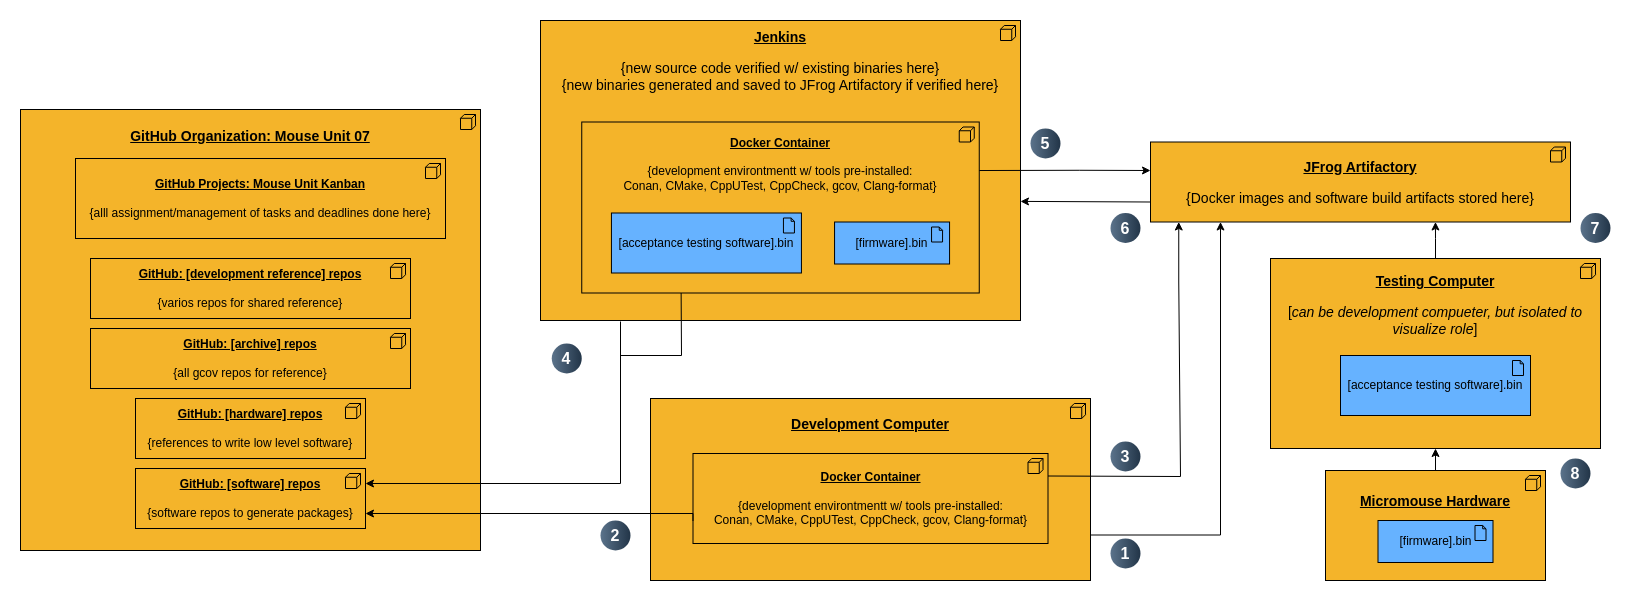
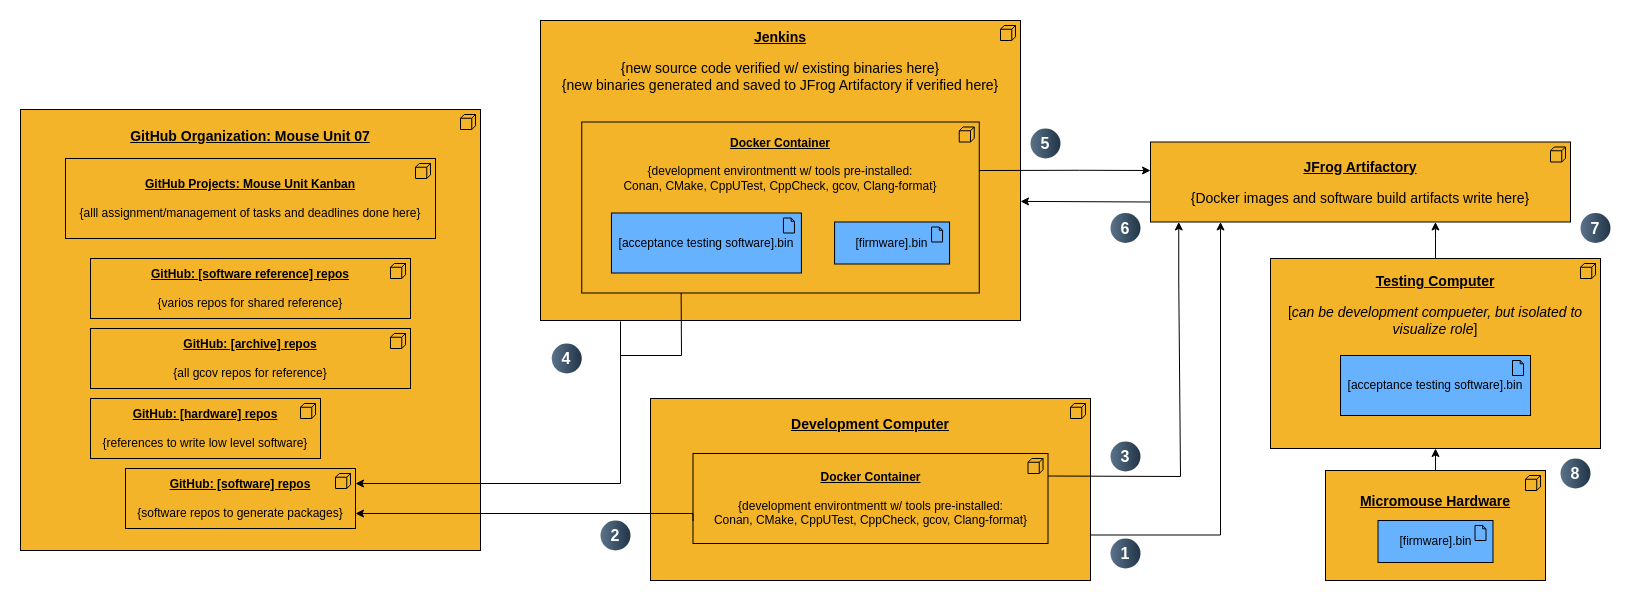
node "JFrog Artifactory {Docker images and software build artifacts stored here}": label "JFrog Artifactory {Docker images and software build artifacts stored here}" -> "JFrog Artifactory {Docker images and software build artifacts write here}"
node "GitHub Projects: Mouse Unit Kanban {alll assignment/management of tasks and deadlines done here}": moved (261, 199) -> (251, 199)
node "GitHub: [development reference] repos {varios repos for shared reference}": label "GitHub: [development reference] repos {varios repos for shared reference}" -> "GitHub: [software reference] repos {varios repos for shared reference}"
node "GitHub: [hardware] repos {references to write low level software}": moved (251, 429) -> (206, 429)
node "GitHub: [software] repos {software repos to generate packages}": moved (251, 499) -> (241, 499)
